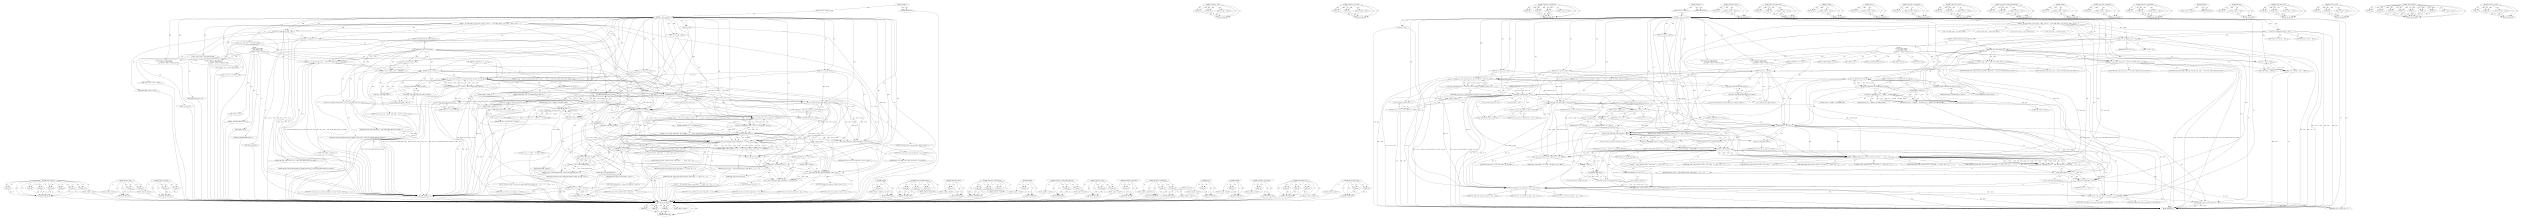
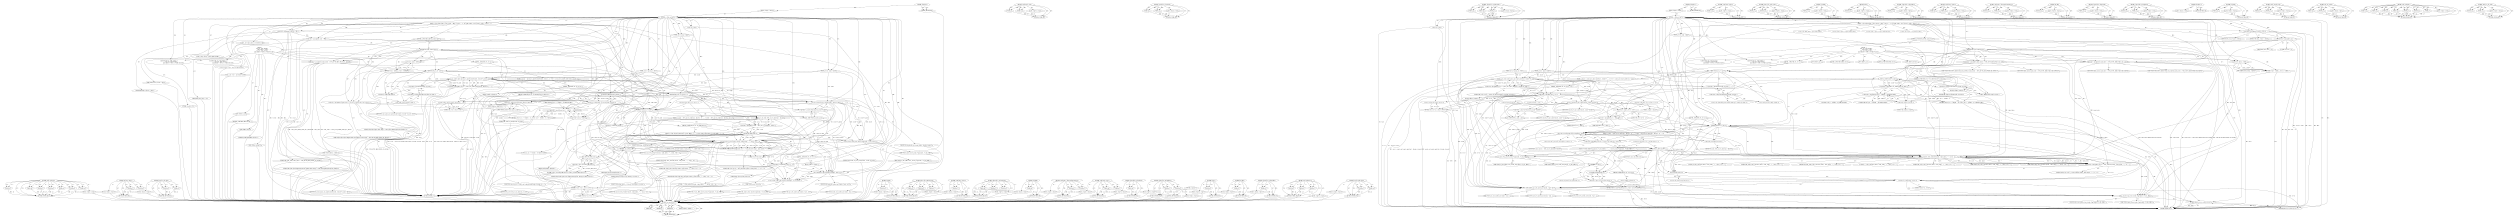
node "(LITERAL,0,error == 0)": removed
